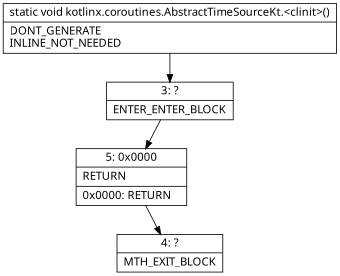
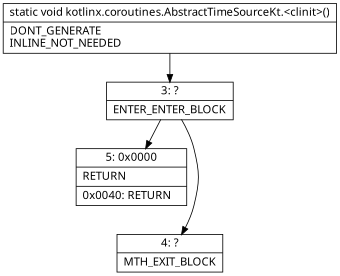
node "5: 0x0000": text "0x0000: RETURN" -> "0x0040: RETURN"
edge "5: 0x0000" -> "4: ?": now "3: ?" -> "4: ?"
